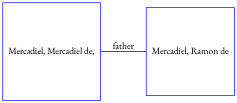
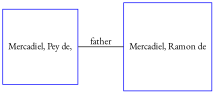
node "Mercadiel, Mercadiel de,": label "Mercadiel, Mercadiel de," -> "Mercadiel, Pey de,"
